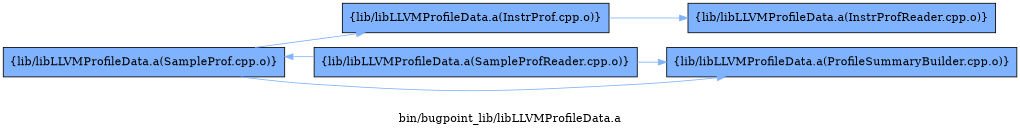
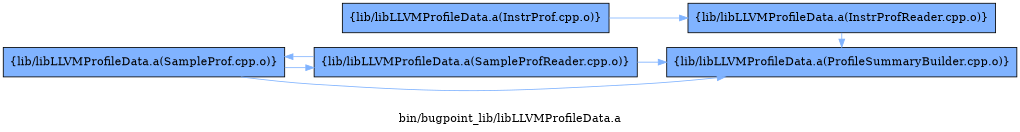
edge "{lib/libLLVMProfileData.a(InstrProfReader.cpp.o)}" -> "{lib/libLLVMProfileData.a(ProfileSummaryBuilder.cpp.o)}": added
edge "{lib/libLLVMProfileData.a(SampleProf.cpp.o)}" -> "{lib/libLLVMProfileData.a(InstrProf.cpp.o)}": now "{lib/libLLVMProfileData.a(SampleProf.cpp.o)}" -> "{lib/libLLVMProfileData.a(SampleProfReader.cpp.o)}"
